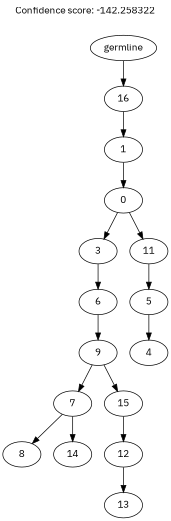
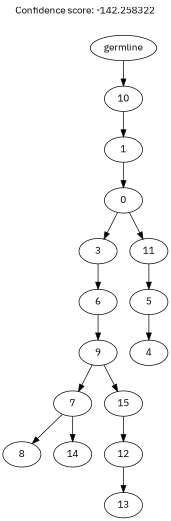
node "16": label "16" -> "10"
